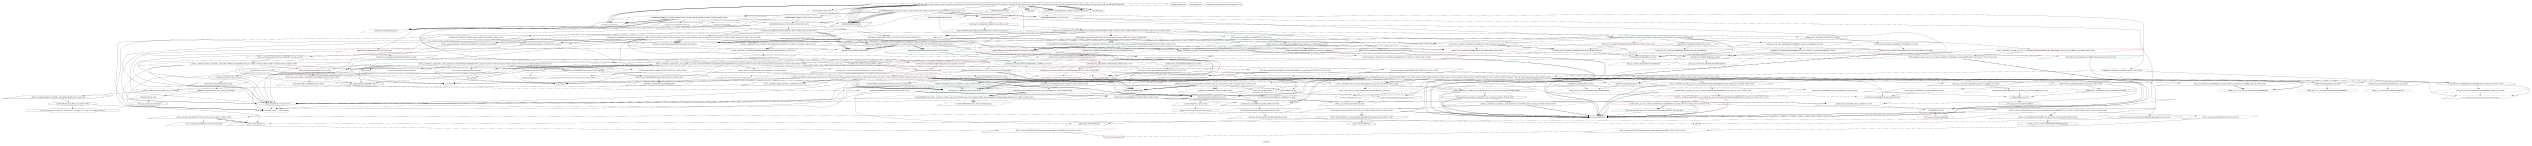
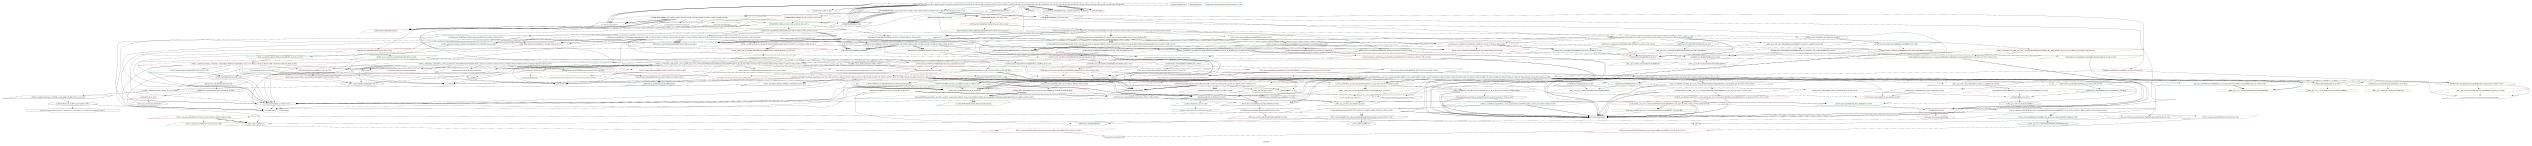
node "{_ZSt10_ConstructISt6vectorIiSaIiEEJEEvPT_DpOT0_|{<s0>370}}": added
node "{_ZSt8_DestroyISt6vectorIiSaIiEEEvPT_|{<s0>199}}": removed
